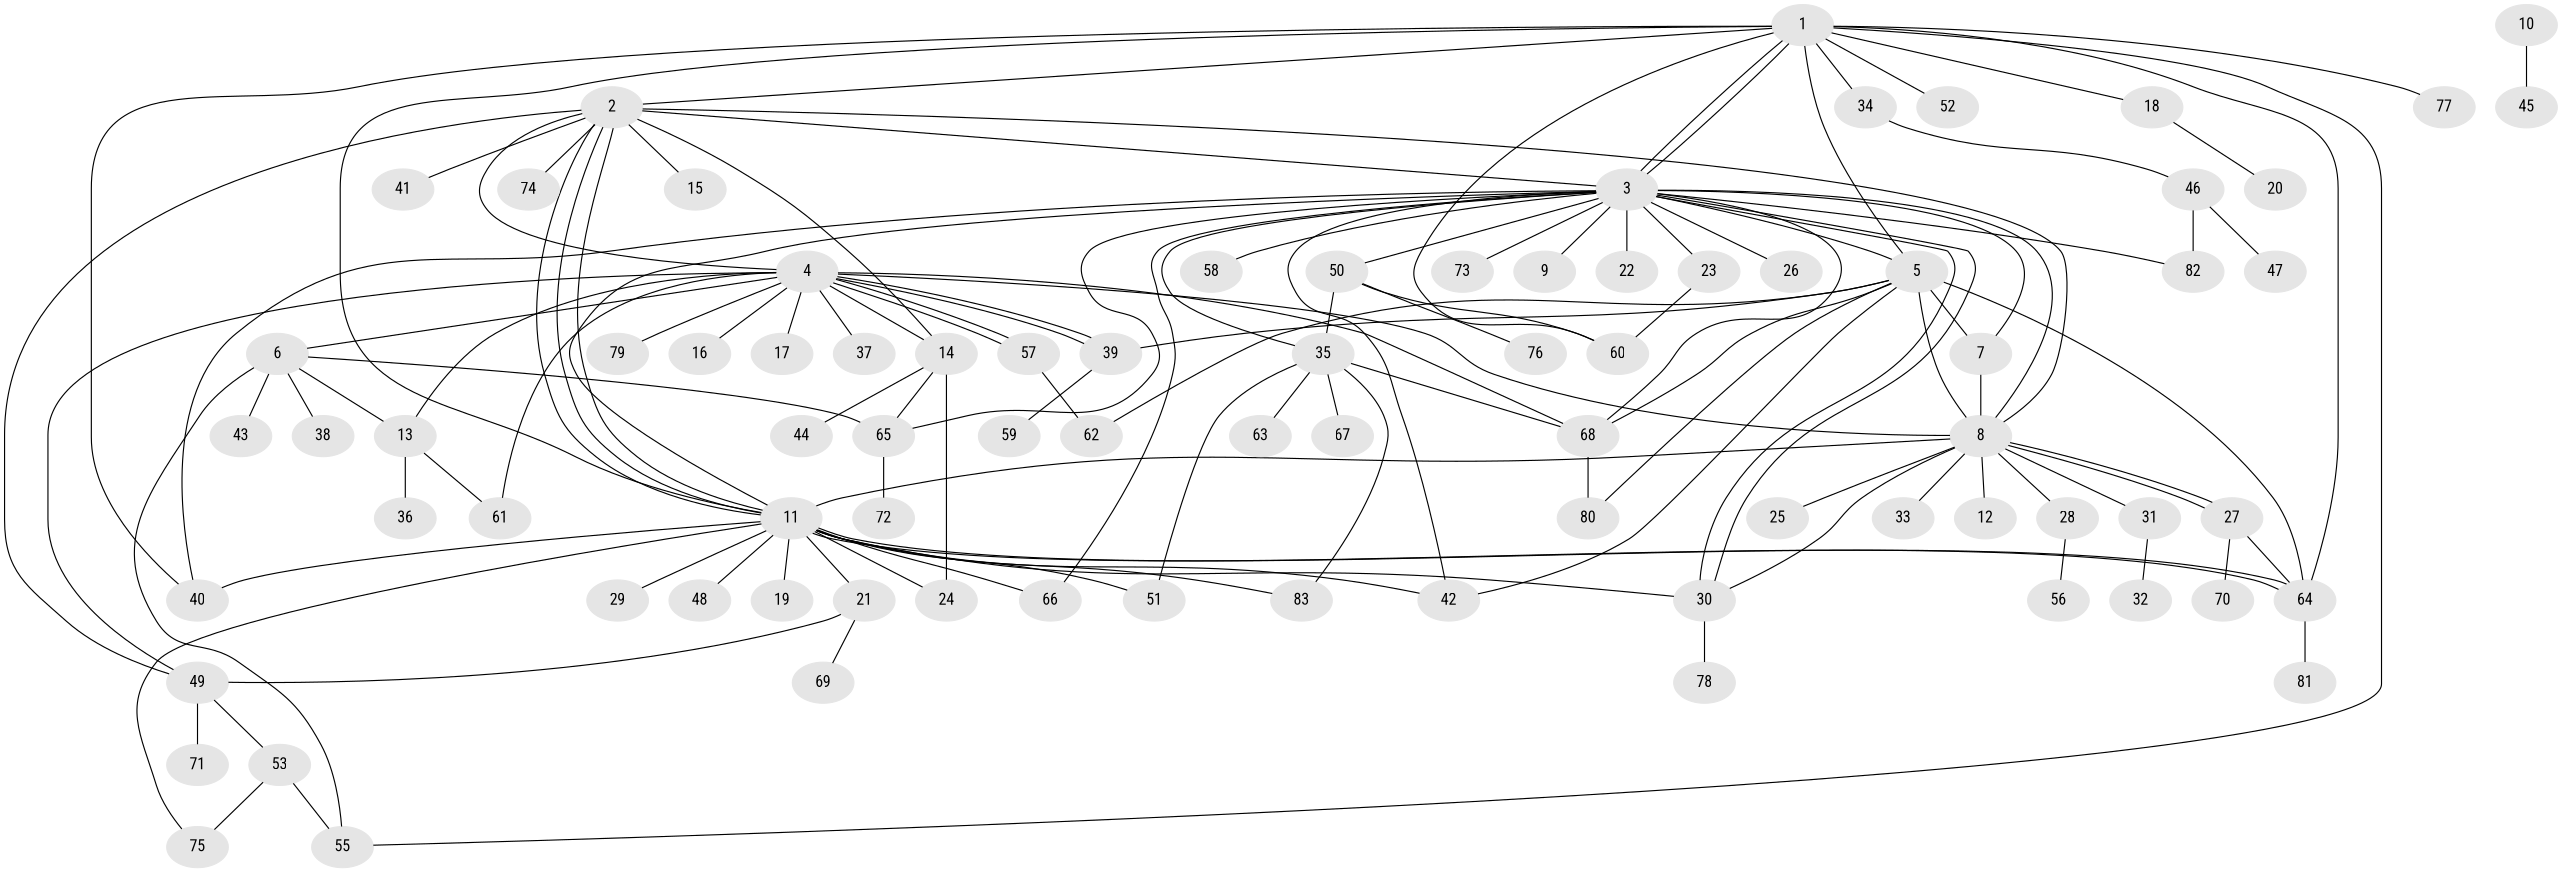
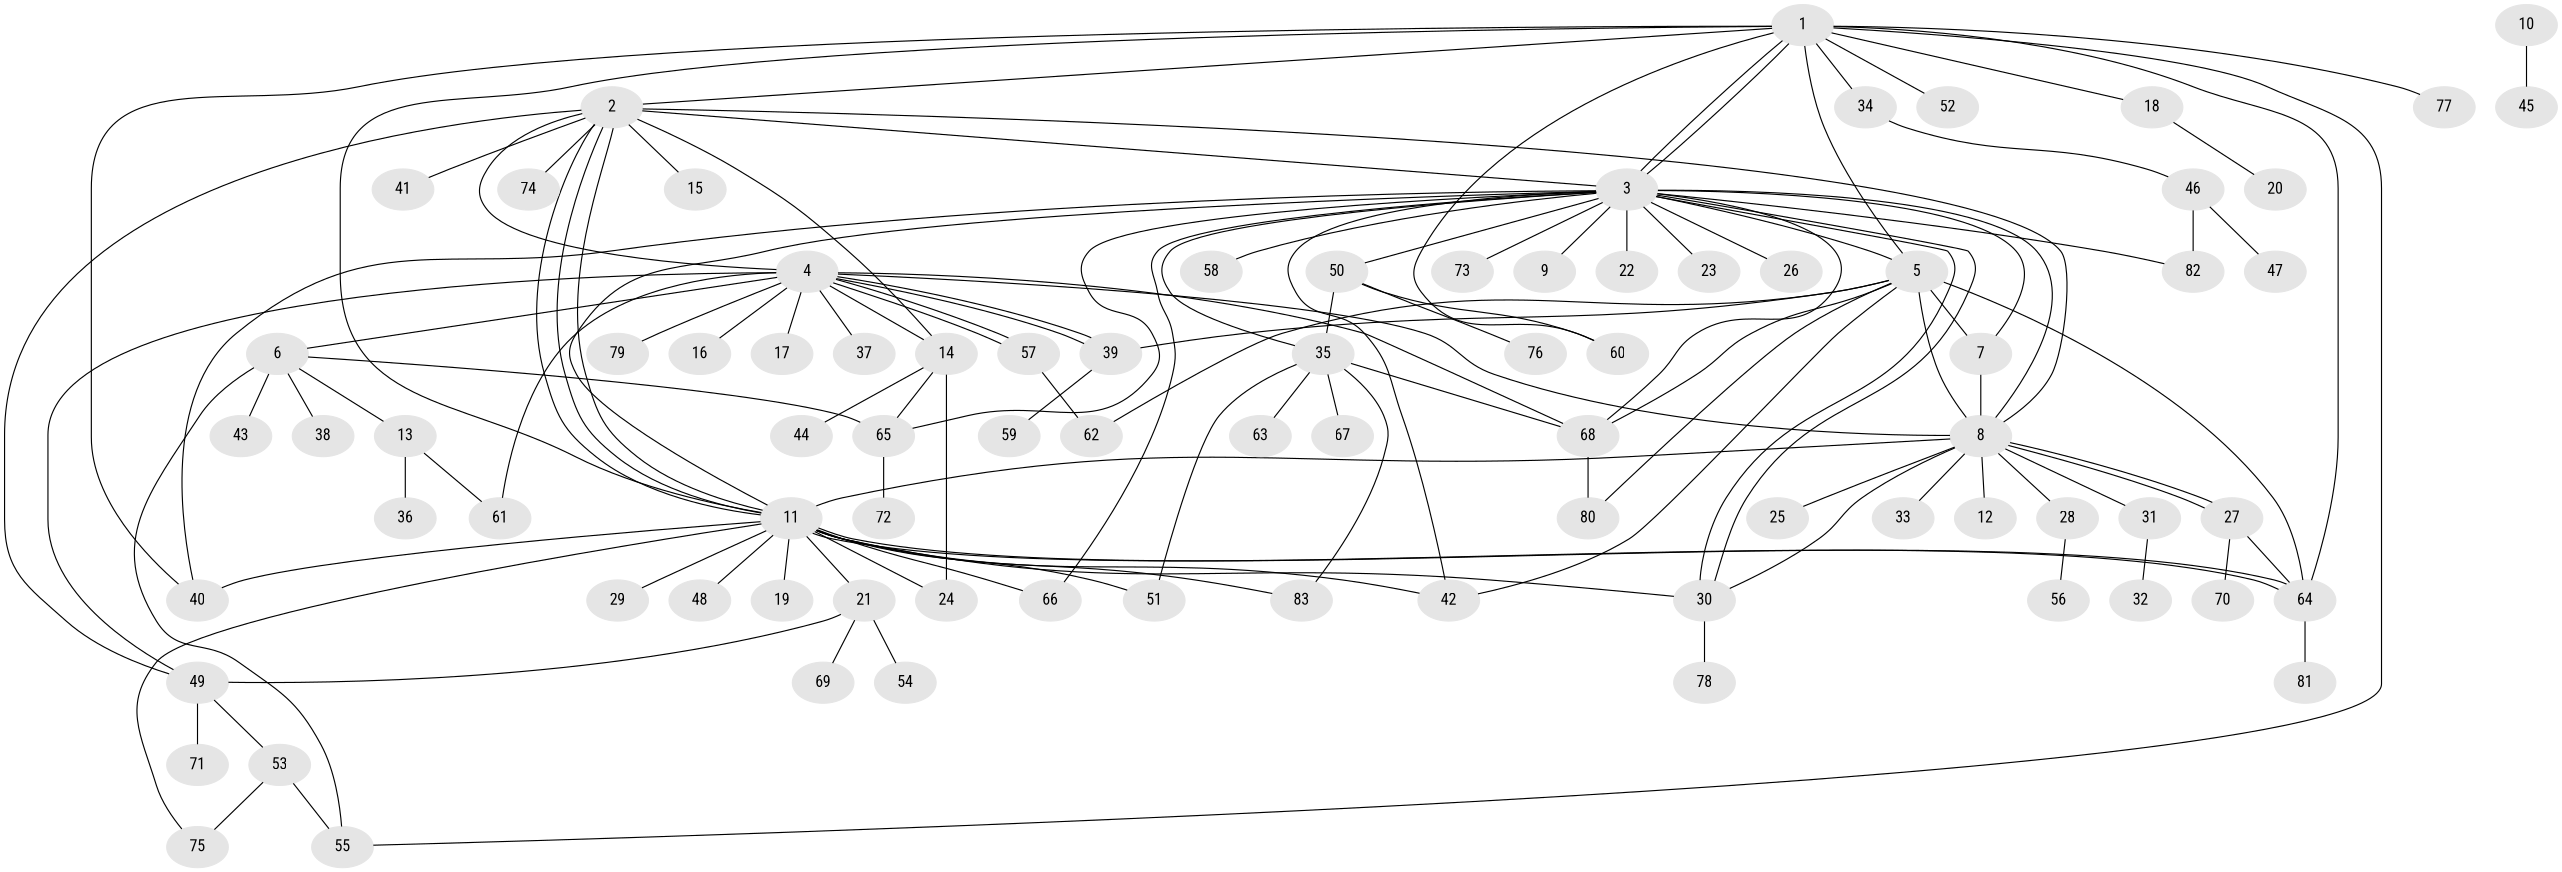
edge "4" -- "13": removed
edge "23" -- "60": removed
node "54": added
